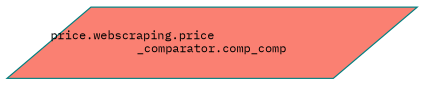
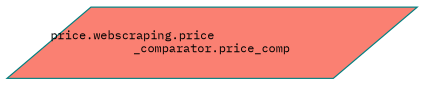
node "price.webscraping.price _comparator.comp_comp": label "price.webscraping.price _comparator.comp_comp" -> "price.webscraping.price _comparator.price_comp"
